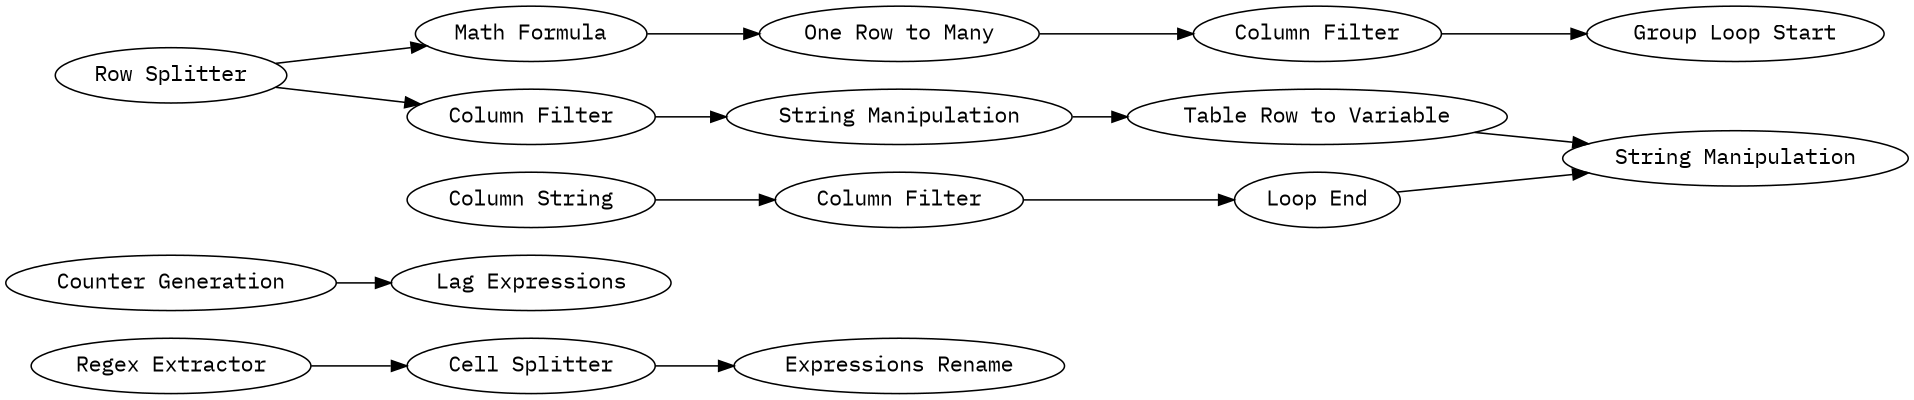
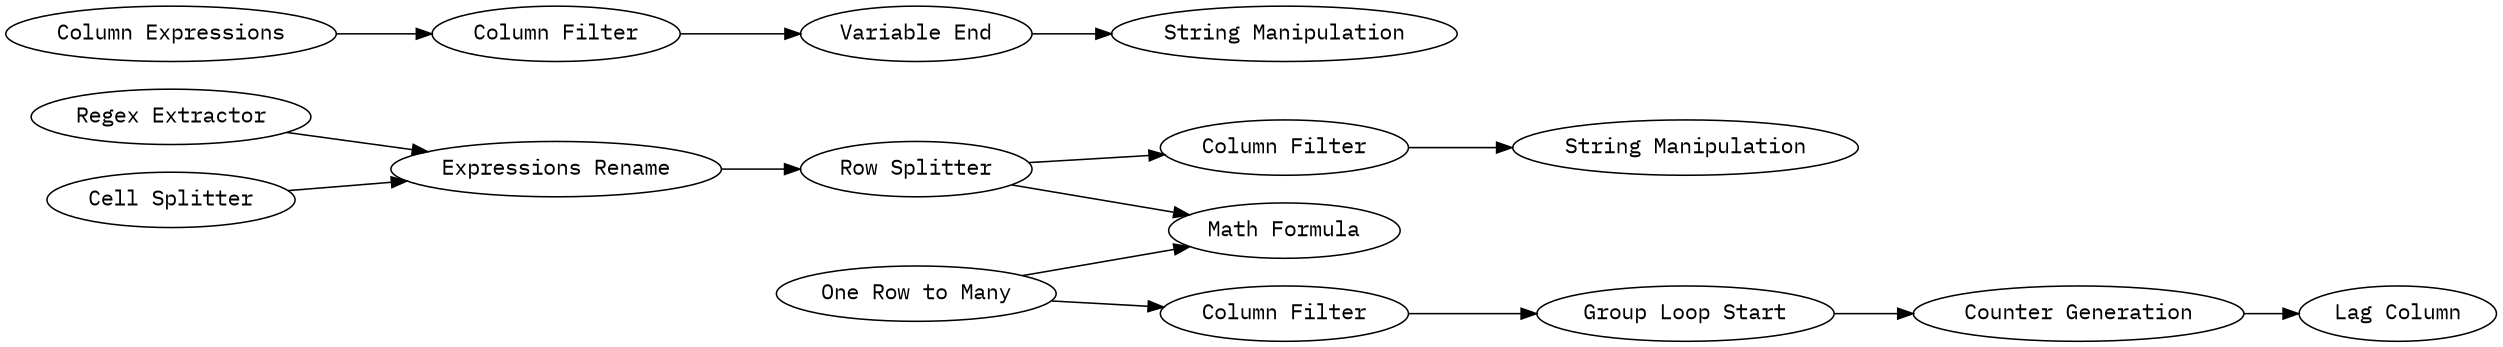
edge "Math Formula" -> "One Row to Many": reversed
node "Table Row to Variable": removed
edge "Expressions Rename" -> "Row Splitter": added
node "Column String": label "Column String" -> "Column Expressions"
node "Loop End": label "Loop End" -> "Variable End"
node "Lag Expressions": label "Lag Expressions" -> "Lag Column"
edge "Group Loop Start" -> "Counter Generation": added
edge "Regex Extractor" -> "Cell Splitter": now "Regex Extractor" -> "Expressions Rename"
